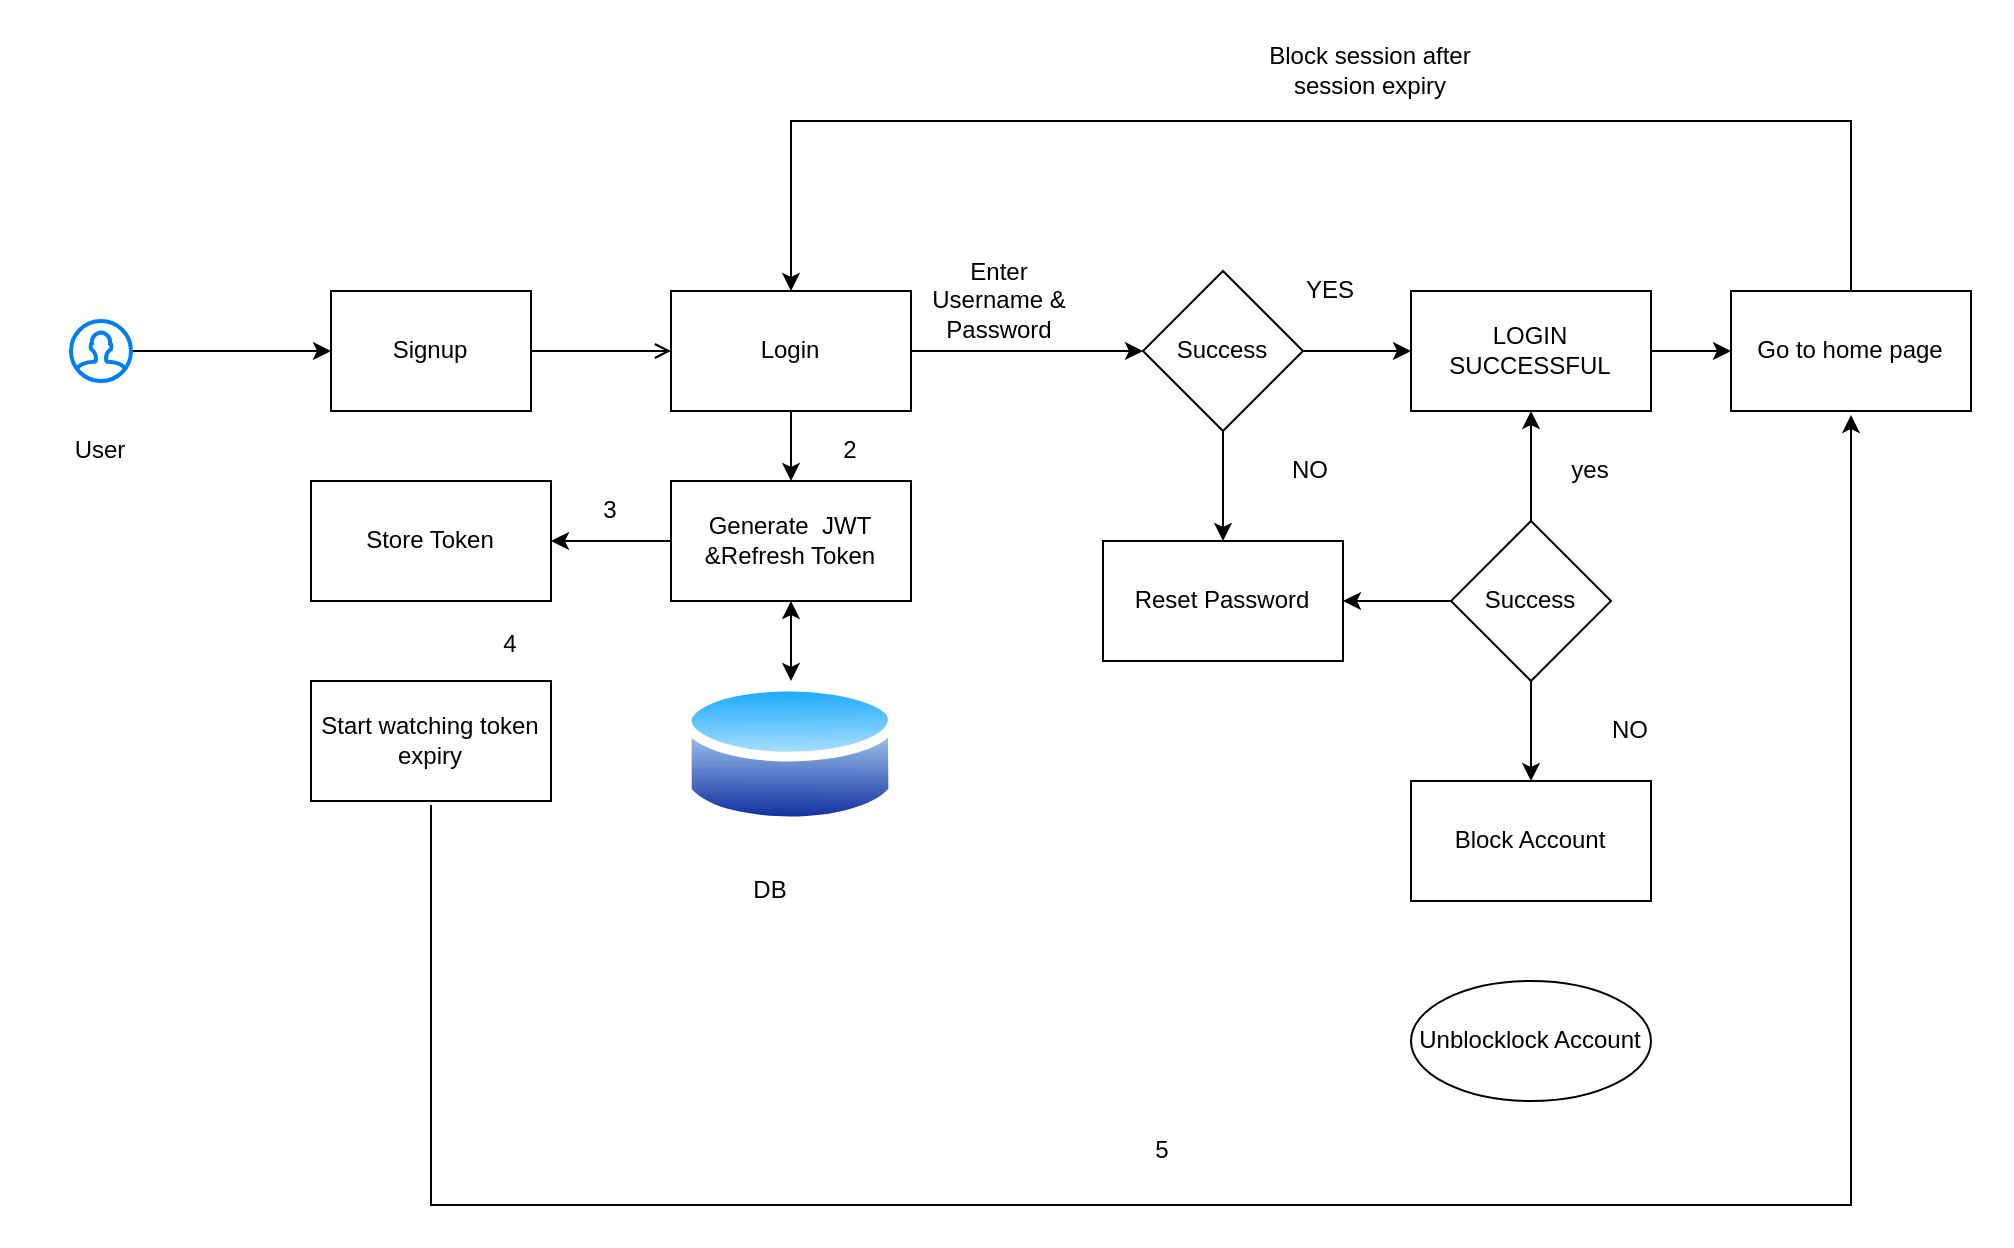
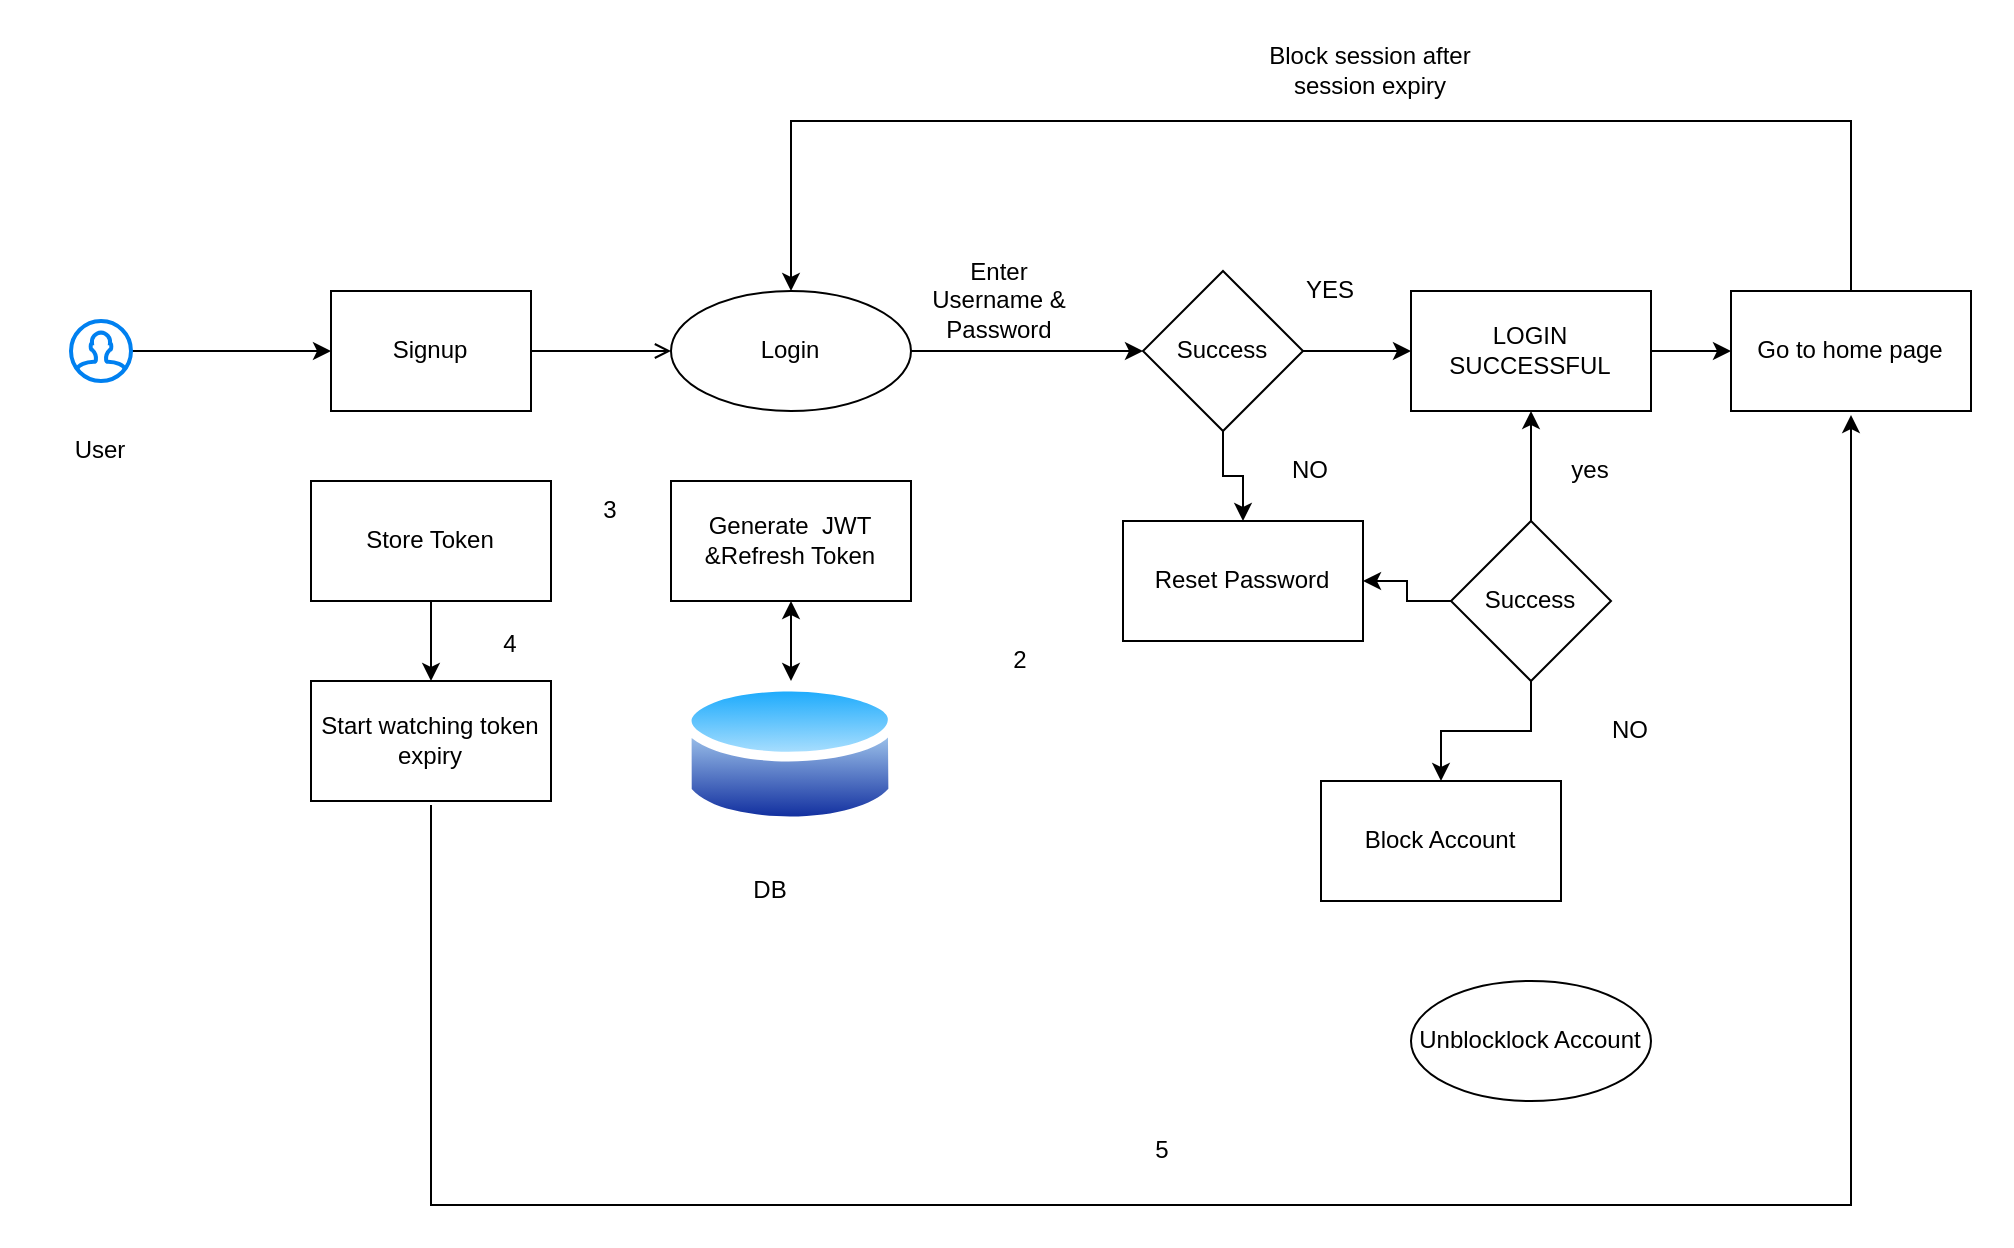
node "Login": shape rectangle -> ellipse
edge "Login" -> "Generate JWT &Refresh Token": removed
node "2": moved (851, 451) -> (1021, 661)
edge "Generate JWT &Refresh Token" -> "Store Token": removed
node "Reset Password": moved (1223, 601) -> (1243, 581)
edge "Store Token" -> "Start watching token expiry": added
node "Block Account": moved (1531, 841) -> (1441, 841)
